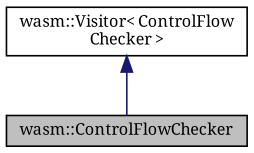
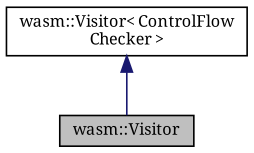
node "wasm::ControlFlowChecker": label "wasm::ControlFlowChecker" -> "wasm::Visitor"
